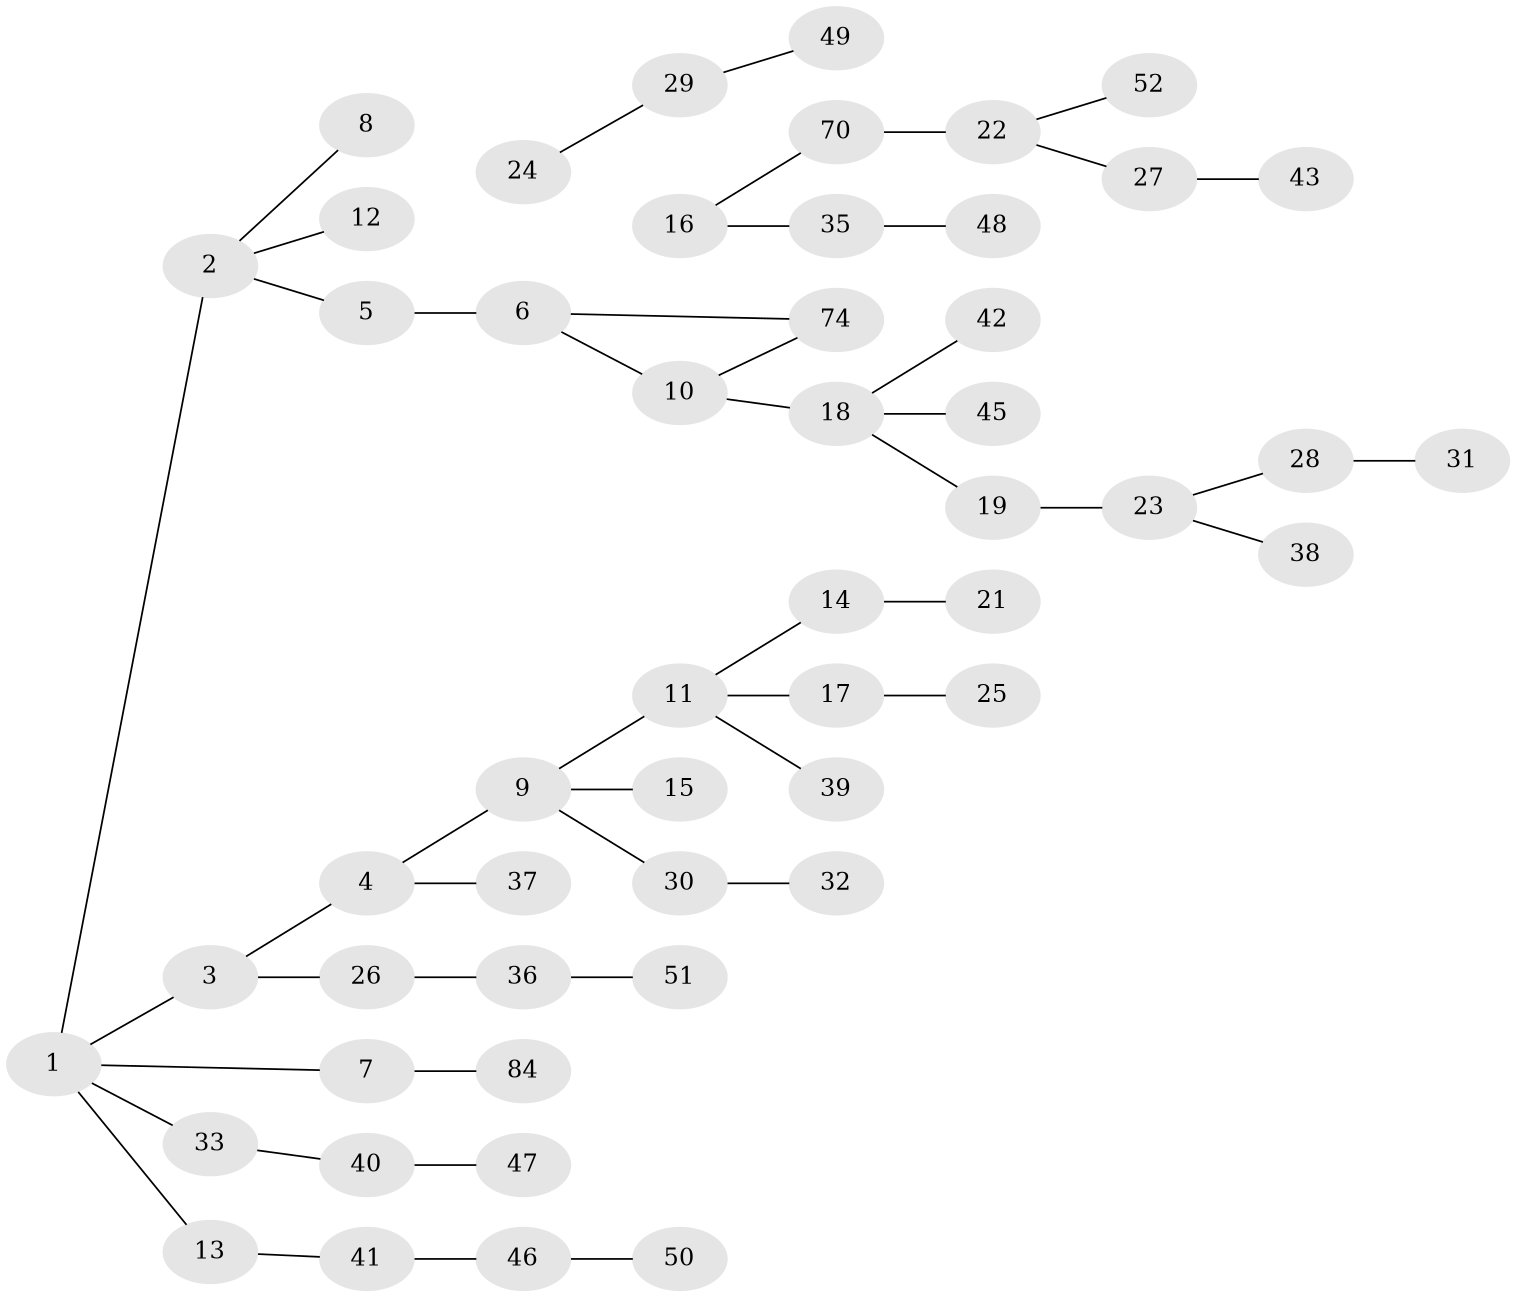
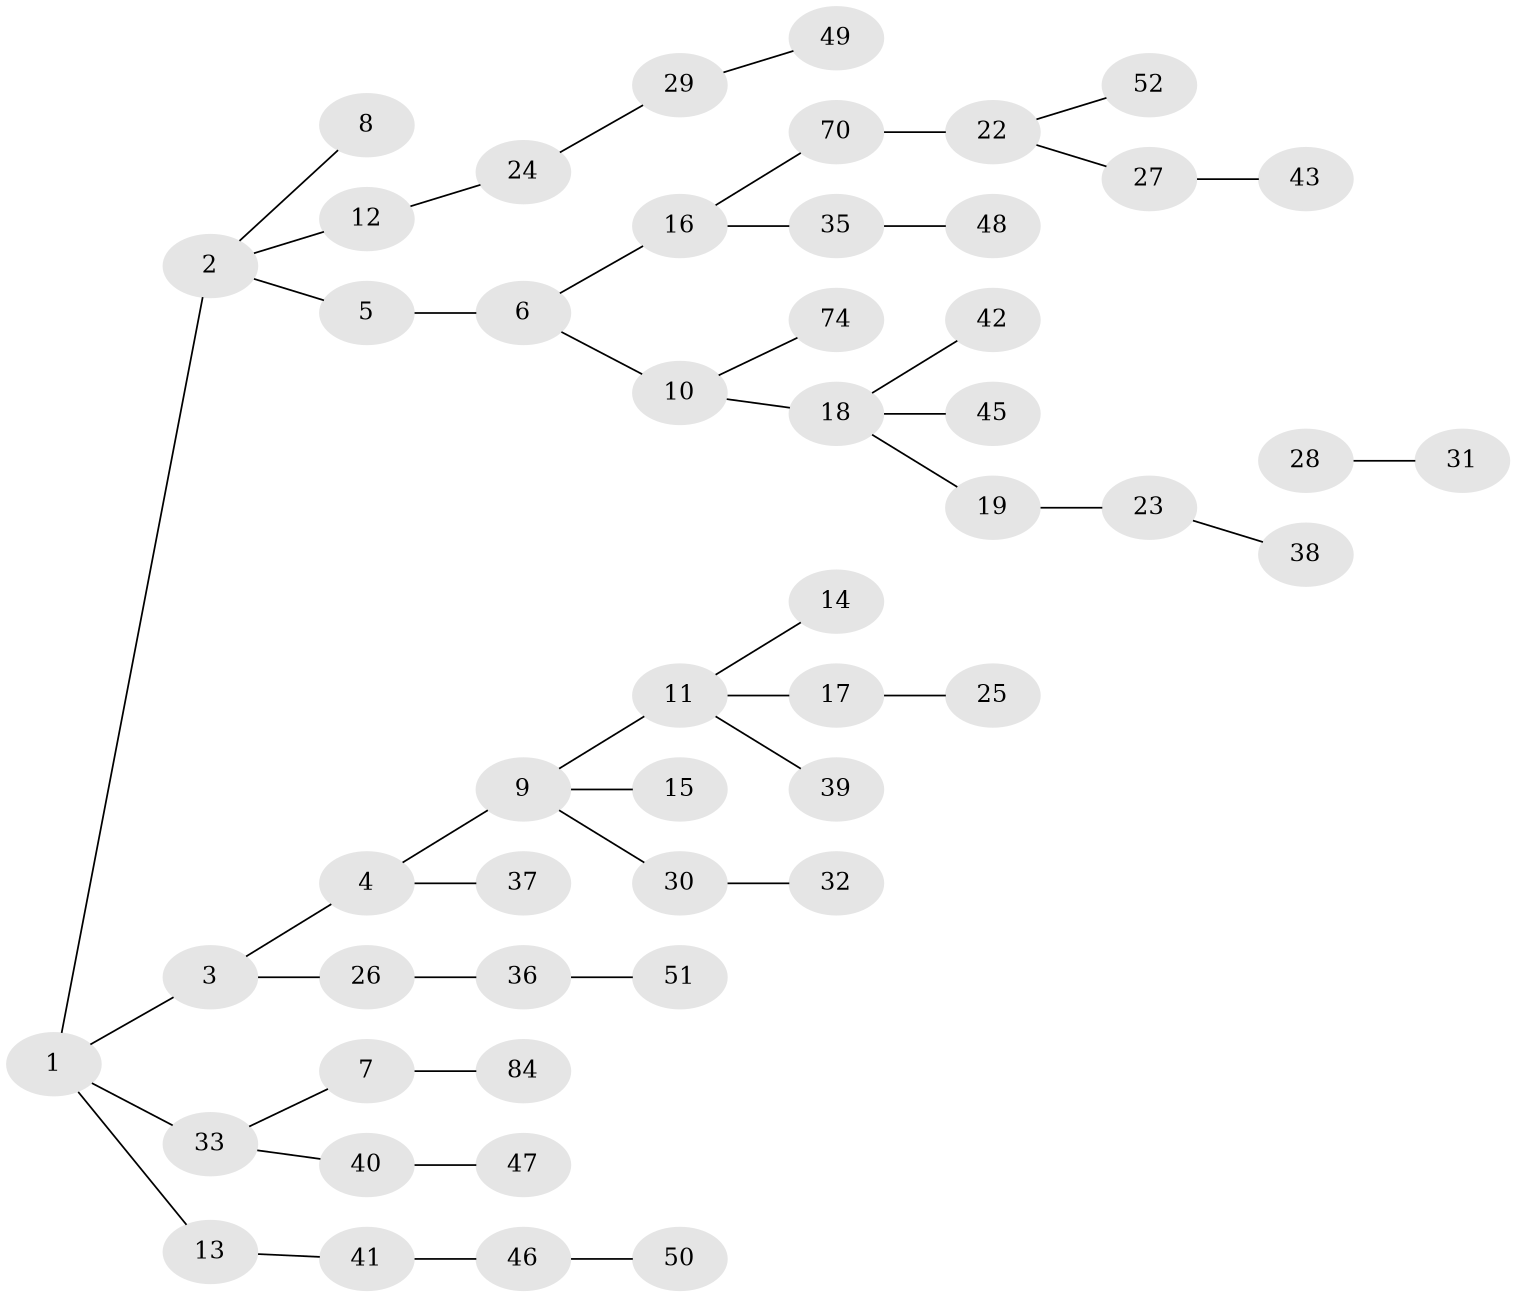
edge "24" -- "12": added
edge "6" -- "74": now "6" -- "16"
edge "28" -- "23": removed
node "21": removed
edge "1" -- "7": now "33" -- "7"
